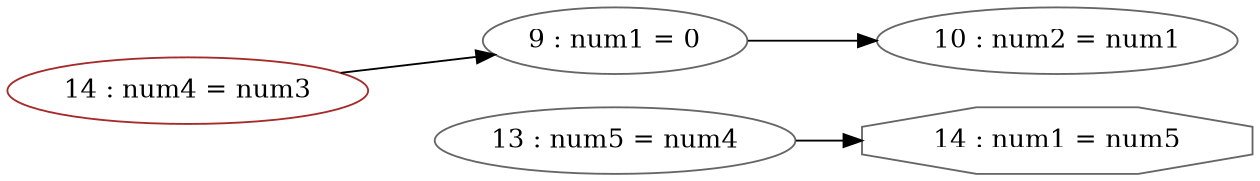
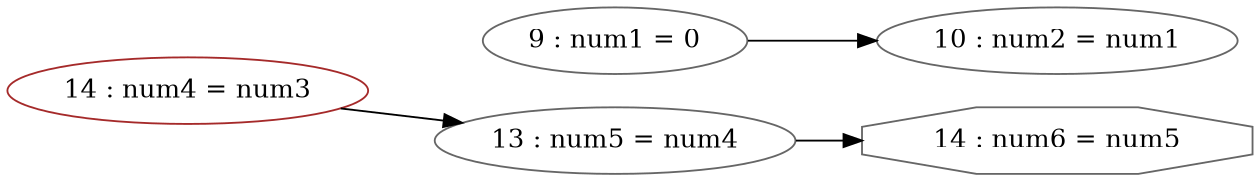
edge "14 : num4 = num3" -> "9 : num1 = 0": now "14 : num4 = num3" -> "13 : num5 = num4"
node "14 : num1 = num5": label "14 : num1 = num5" -> "14 : num6 = num5"
